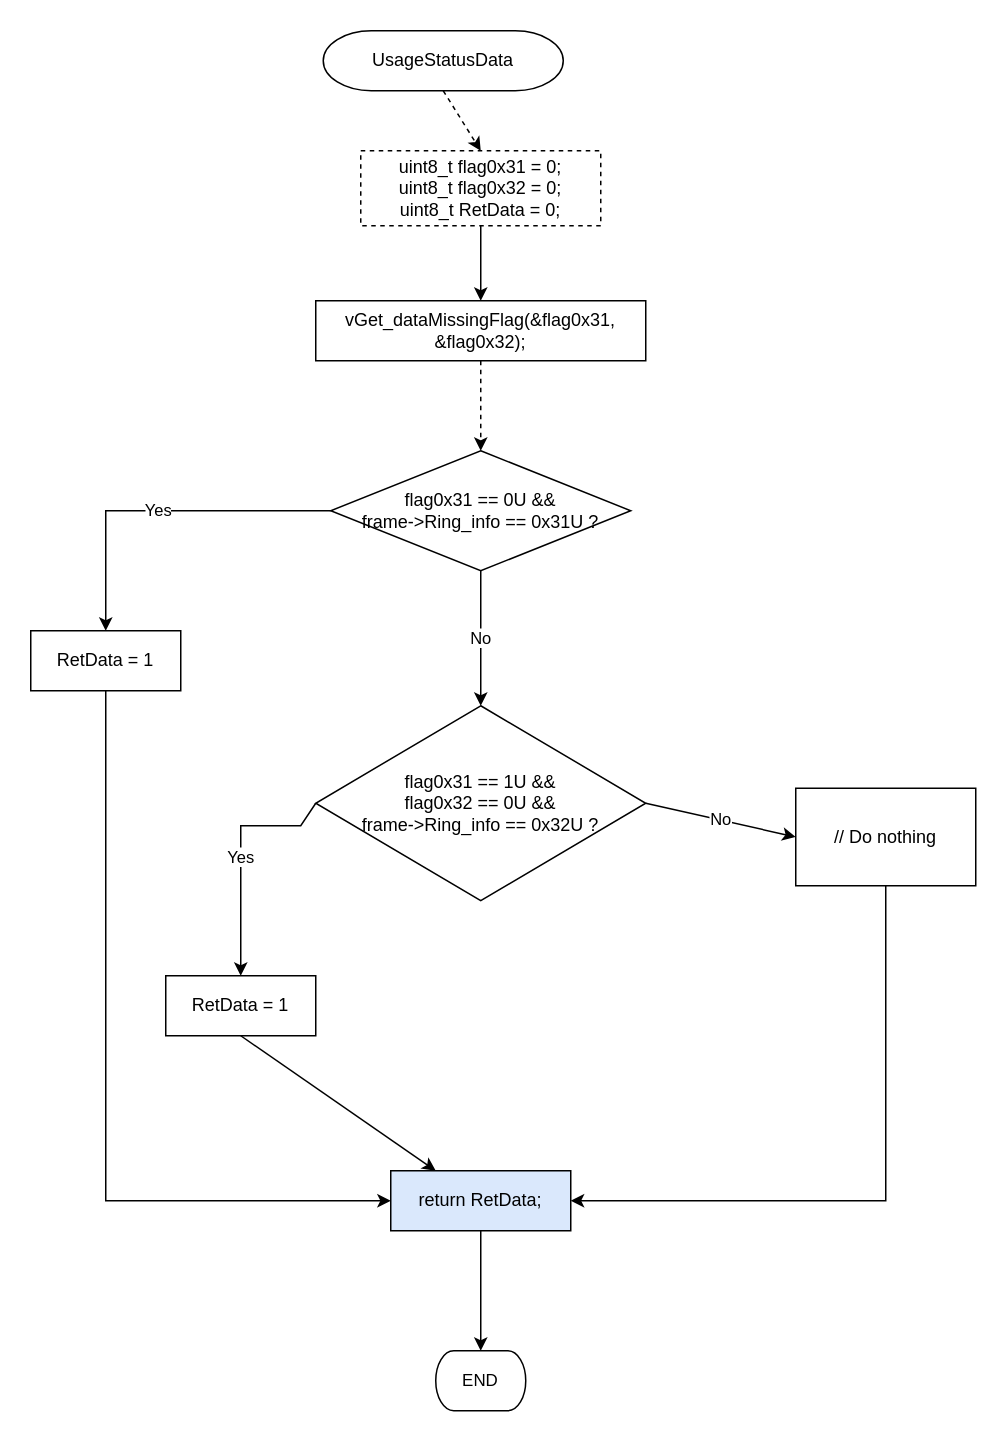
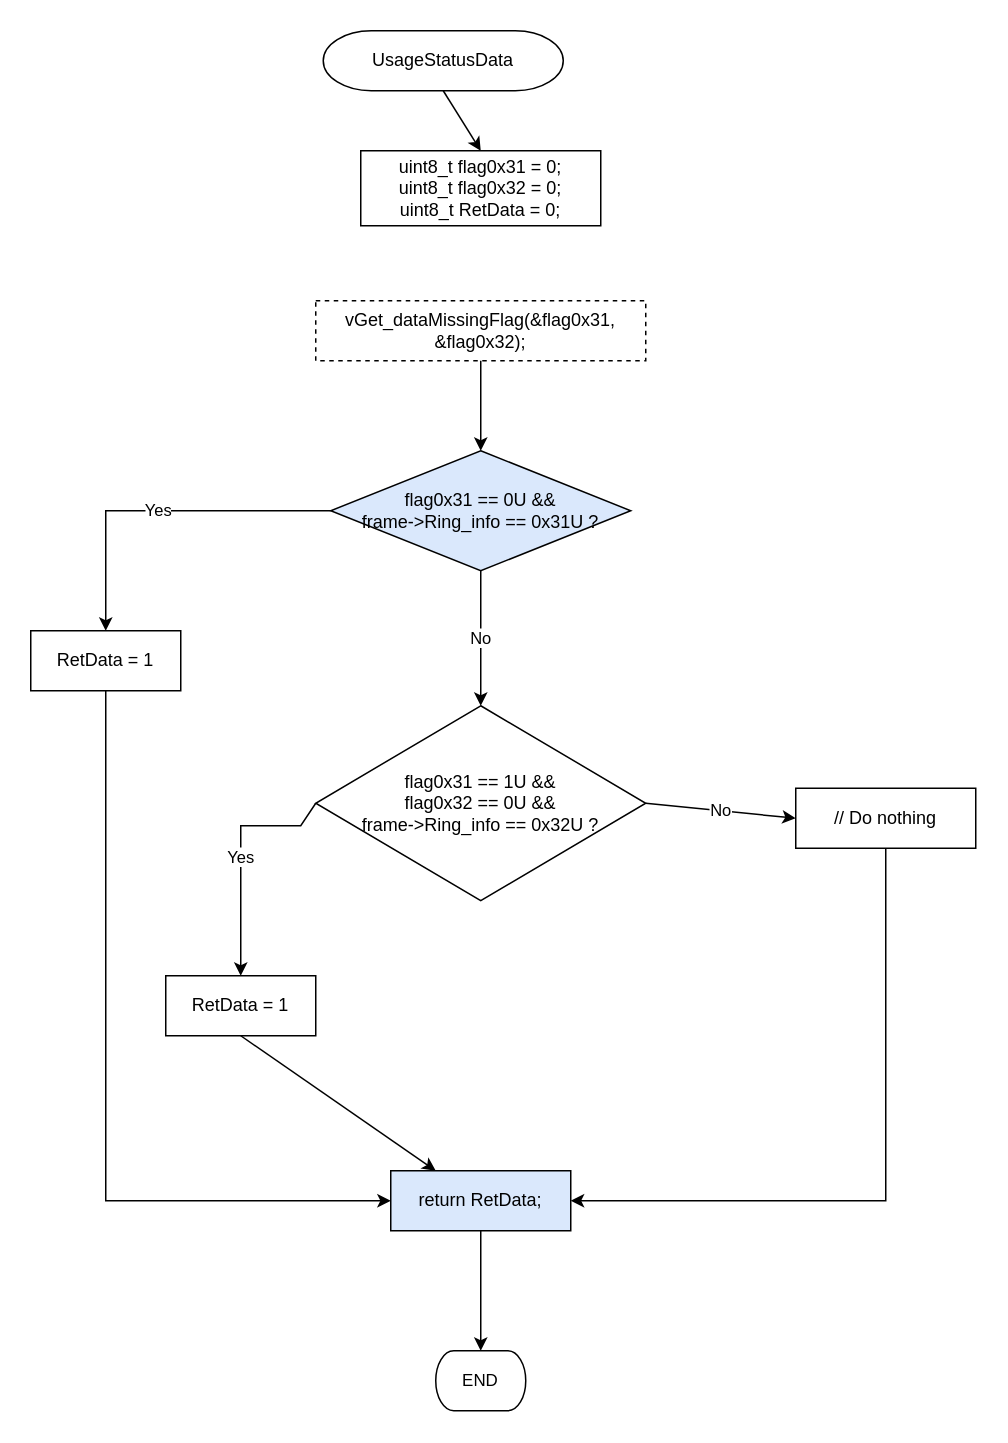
edge "UsageStatusData" -> "uint8_t flag0x31 = 0; uint8_t flag0x32 = 0; uint8_t RetData = 0;": style dashed -> solid
node "uint8_t flag0x31 = 0; uint8_t flag0x32 = 0; uint8_t RetData = 0;": style dashed -> solid
edge "uint8_t flag0x31 = 0; uint8_t flag0x32 = 0; uint8_t RetData = 0;" -> "vGet_dataMissingFlag(&flag0x31, &flag0x32);": removed
node "vGet_dataMissingFlag(&flag0x31, &flag0x32);": style solid -> dashed
edge "vGet_dataMissingFlag(&flag0x31, &flag0x32);" -> "flag0x31 == 0U && frame->Ring_info == 0x31U ?": style dashed -> solid
node "flag0x31 == 0U && frame->Ring_info == 0x31U ?": fillcolor #ffffff -> #dae8fc
node "// Do nothing": size 180x98 -> 180x60
